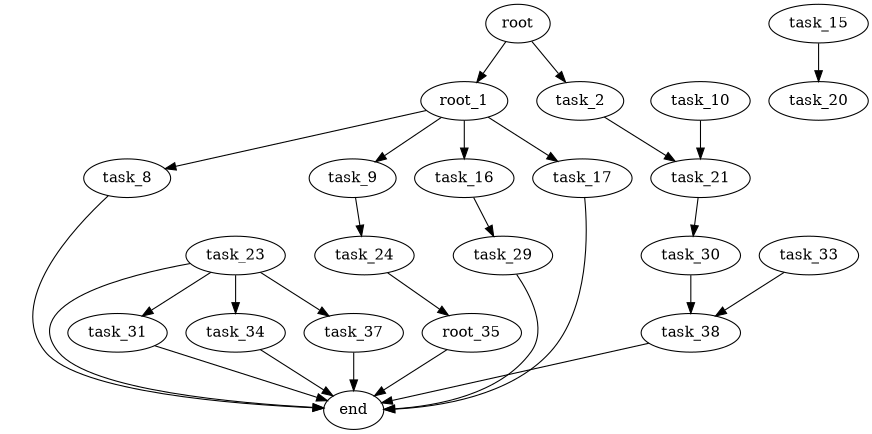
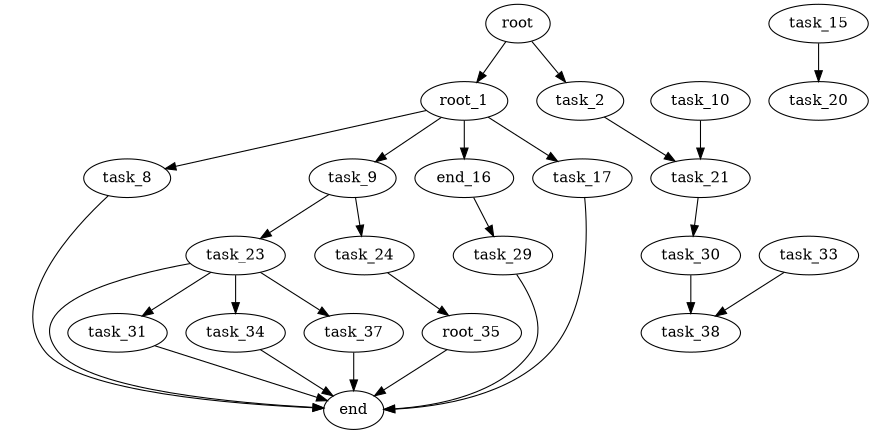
node "task_16": label "task_16" -> "end_16"
edge "task_9" -> "task_23": added
edge "task_38" -> "end": removed
